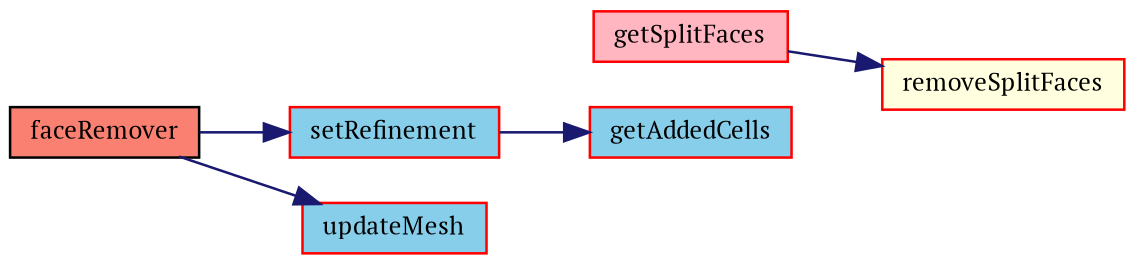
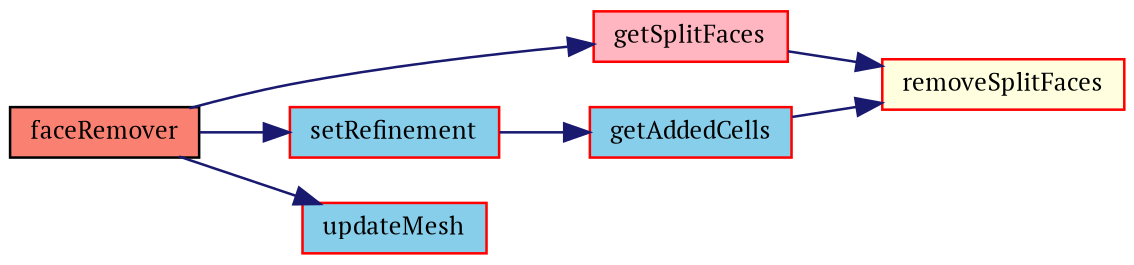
edge "faceRemover" -> "getSplitFaces": added
edge "getAddedCells" -> "removeSplitFaces": added
